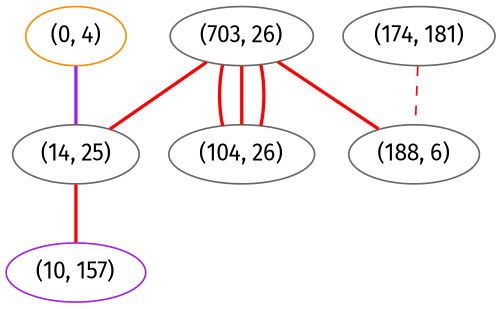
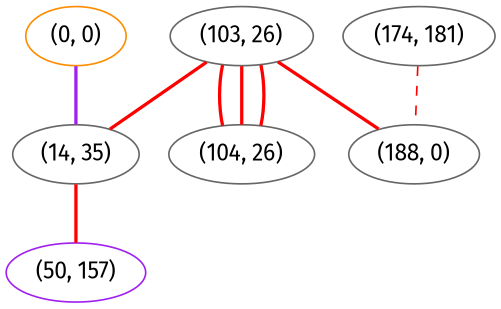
node "(0, 4)": label "(0, 4)" -> "(0, 0)"
node "(703, 26)": label "(703, 26)" -> "(103, 26)"
node "(14, 25)": label "(14, 25)" -> "(14, 35)"
node "(188, 6)": label "(188, 6)" -> "(188, 0)"
node "(10, 157)": label "(10, 157)" -> "(50, 157)"
